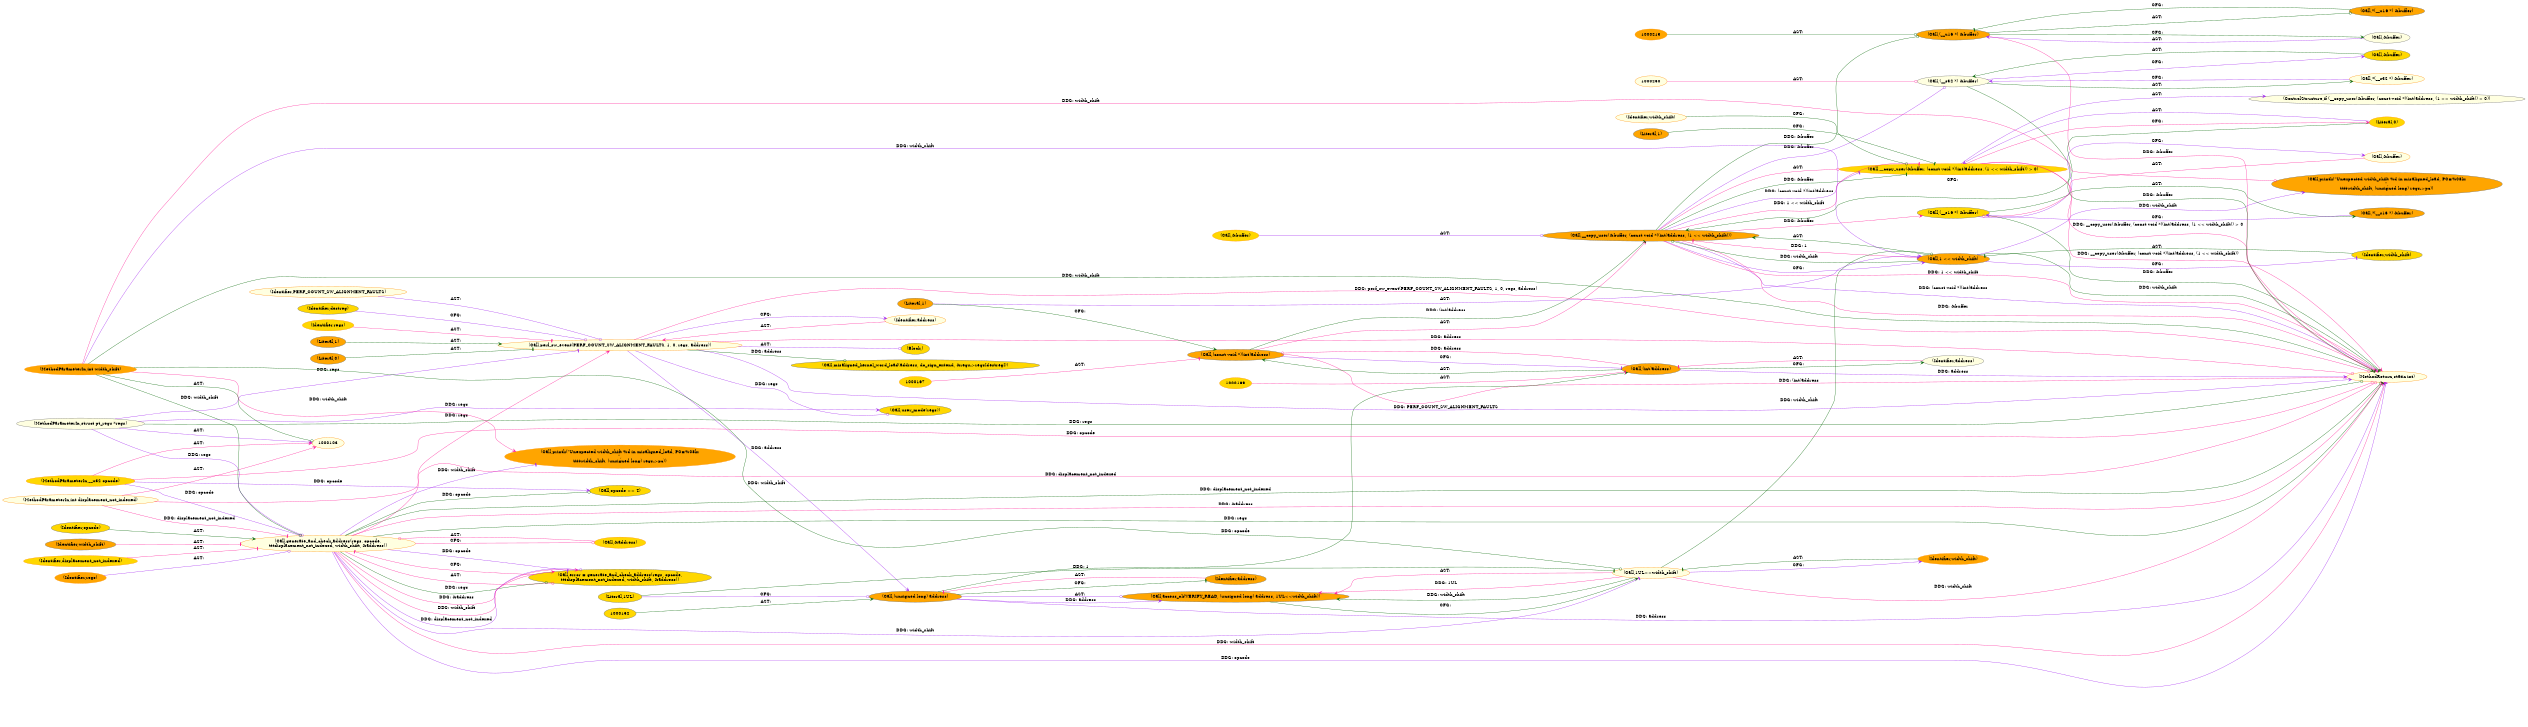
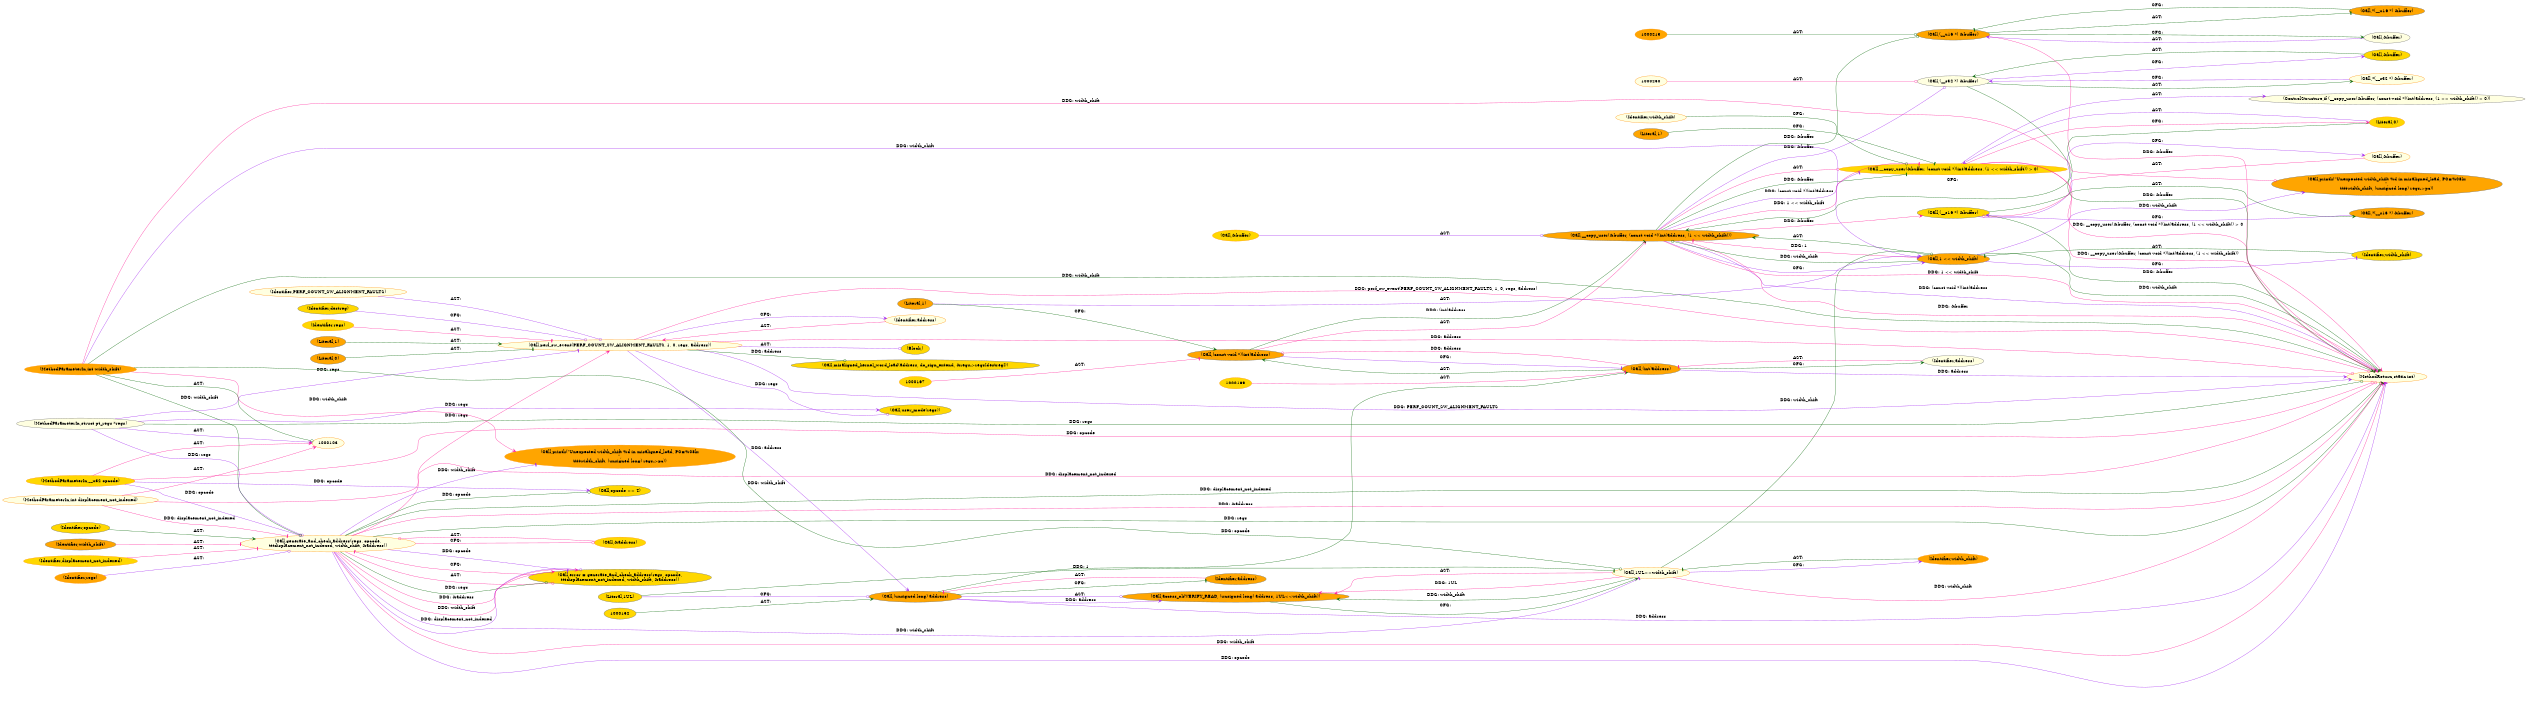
edge "(Call,(__u16 *) &buffer)" -> "(Call,*(__u16 *) &buffer)": arrowhead odot -> tee
edge "(Call,(const void *)(int)address)" -> "(MethodReturn,static int)": removed, label "DDG: (int)address"
